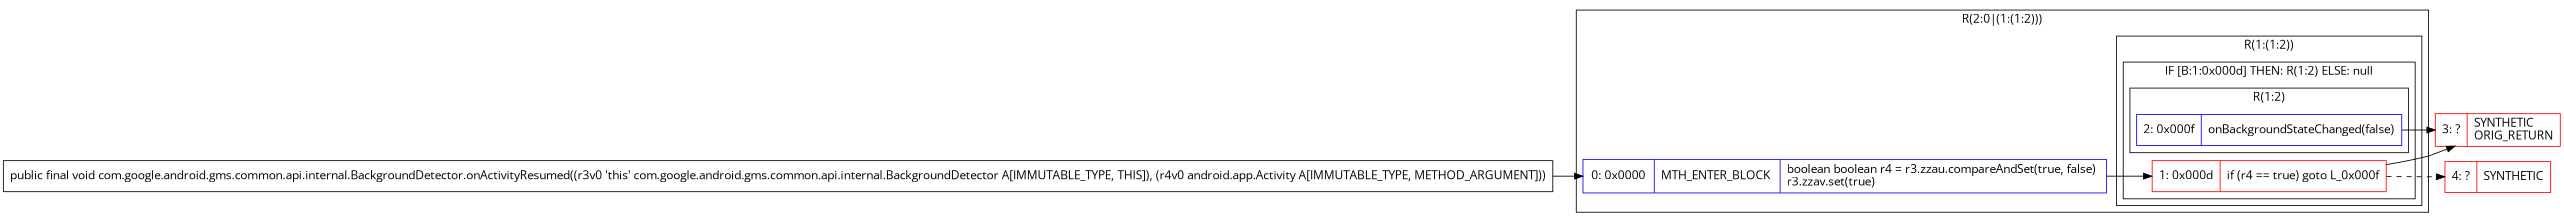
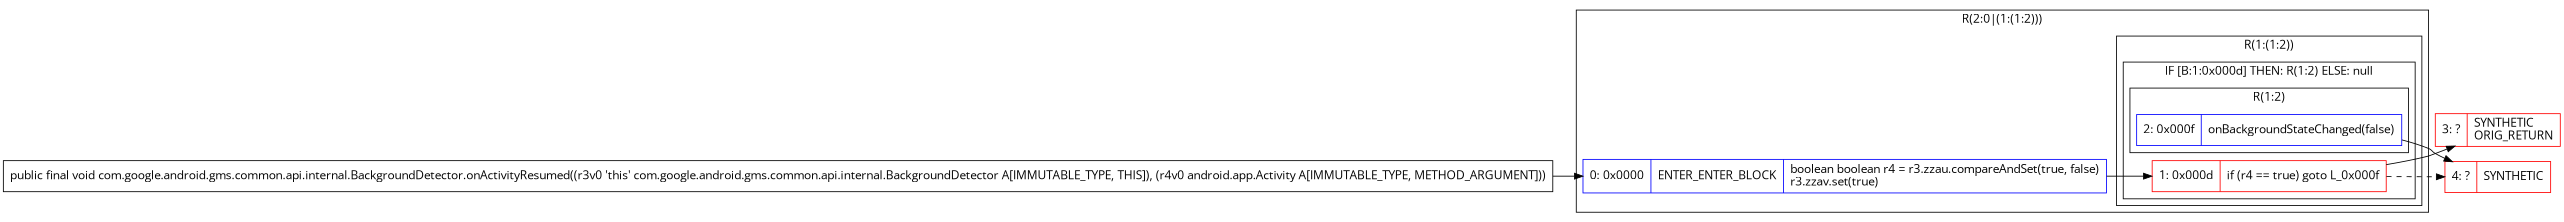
edge "2: 0x000f" -> "3: ?": now "2: 0x000f" -> "4: ?"
node "0: 0x0000": text "MTH_ENTER_BLOCK" -> "ENTER_ENTER_BLOCK"
